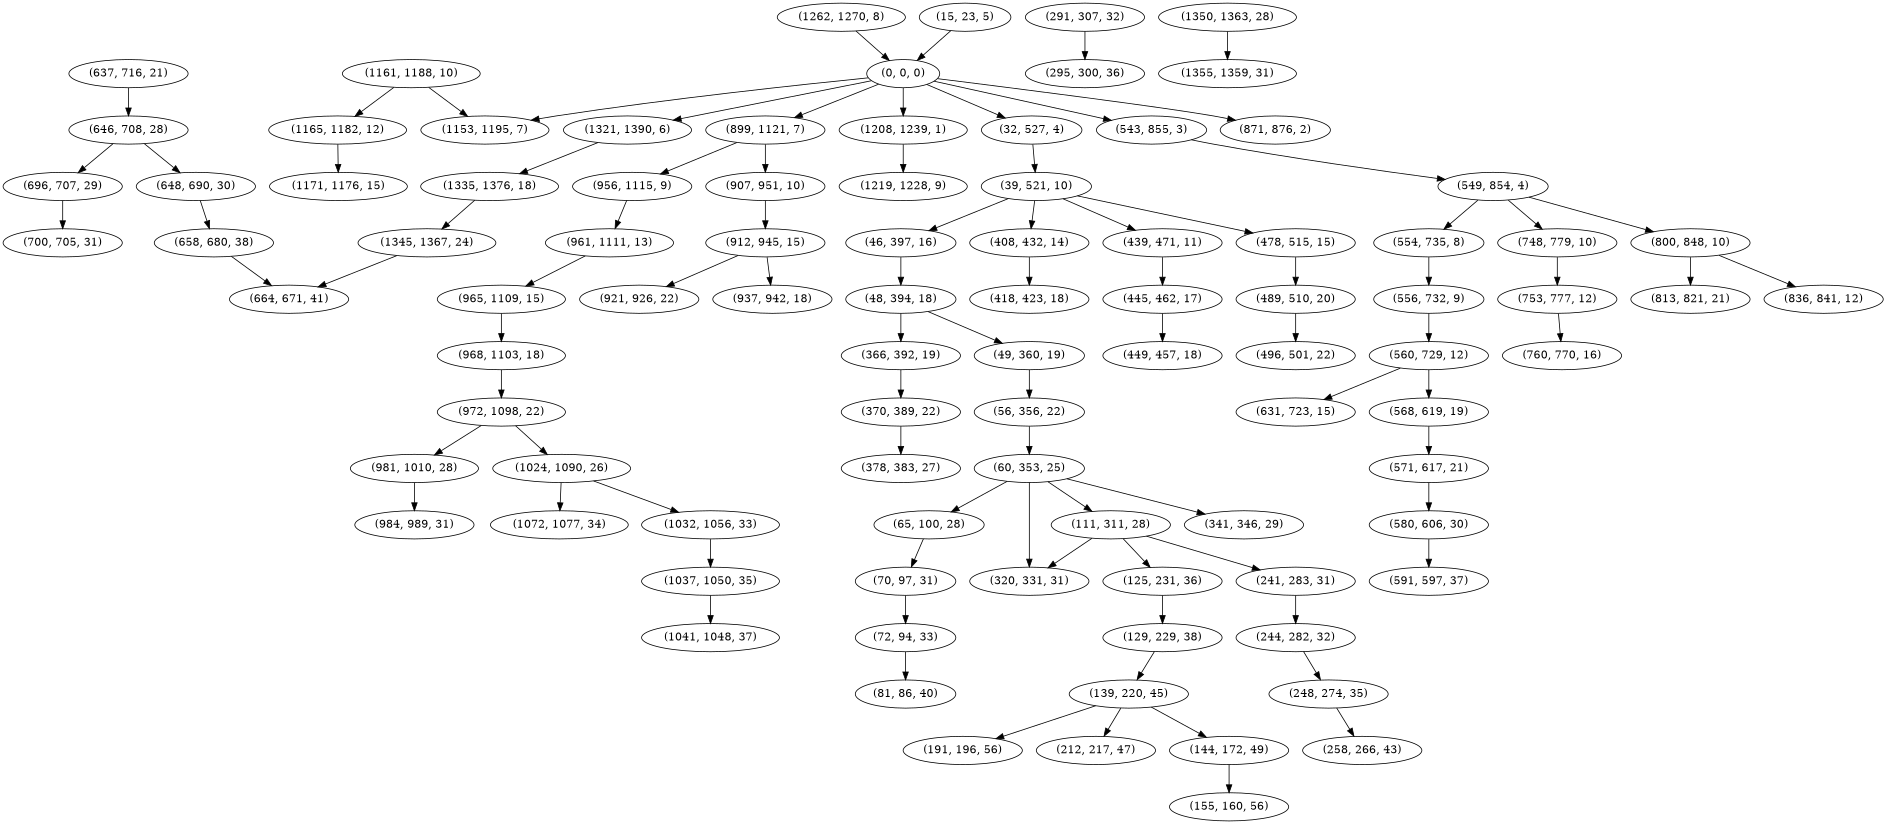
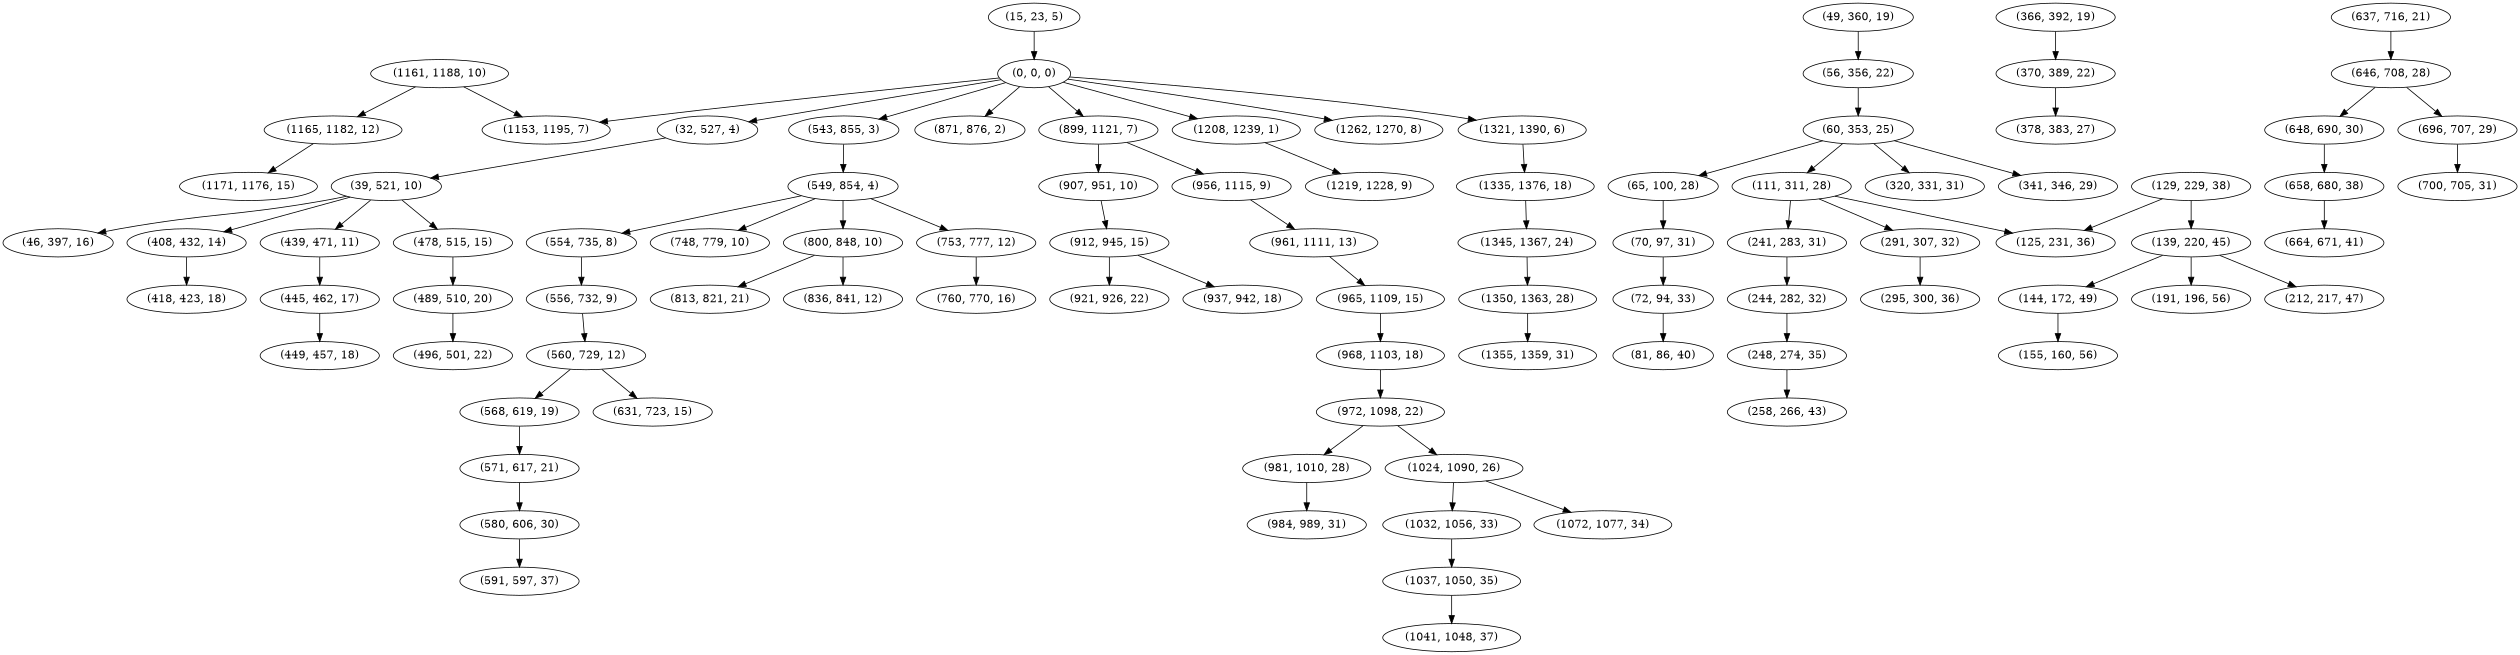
edge "(1262, 1270, 8)" -> "(0, 0, 0)": reversed
edge "(748, 779, 10)" -> "(753, 777, 12)": now "(549, 854, 4)" -> "(753, 777, 12)"
edge "(1345, 1367, 24)" -> "(664, 671, 41)": now "(1345, 1367, 24)" -> "(1350, 1363, 28)"
node "(48, 394, 18)": removed
edge "(111, 311, 28)" -> "(320, 331, 31)": now "(111, 311, 28)" -> "(291, 307, 32)"
edge "(125, 231, 36)" -> "(129, 229, 38)": reversed
